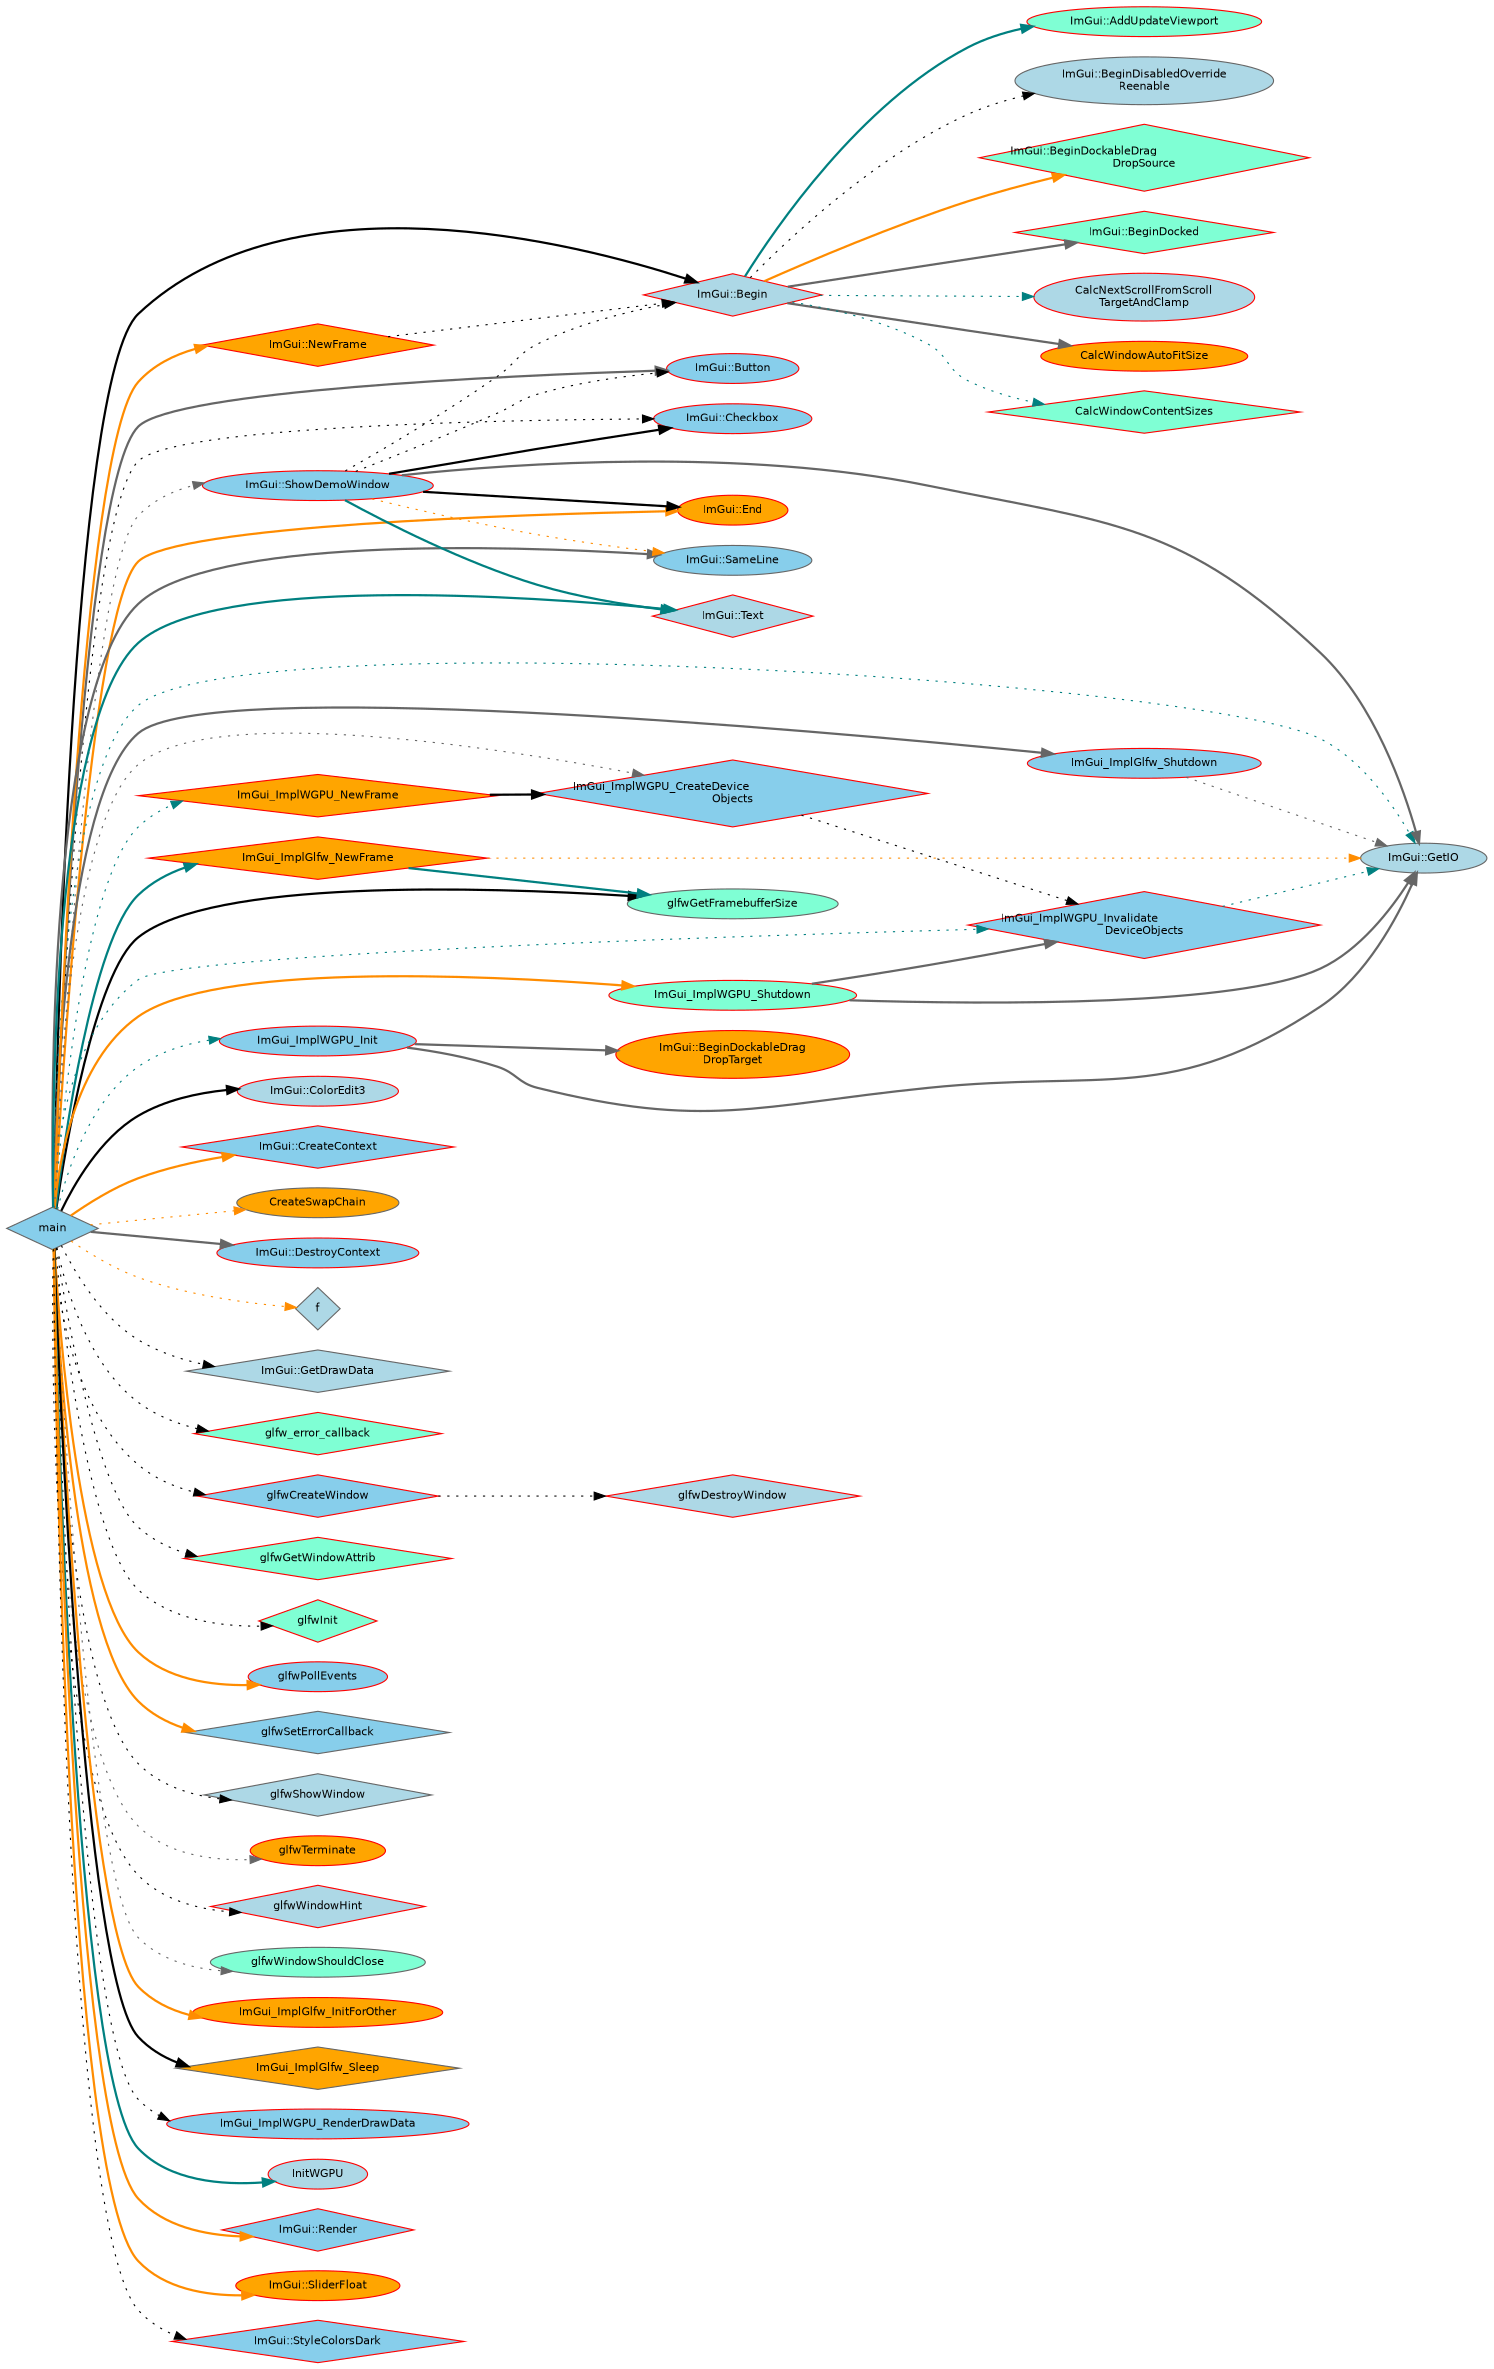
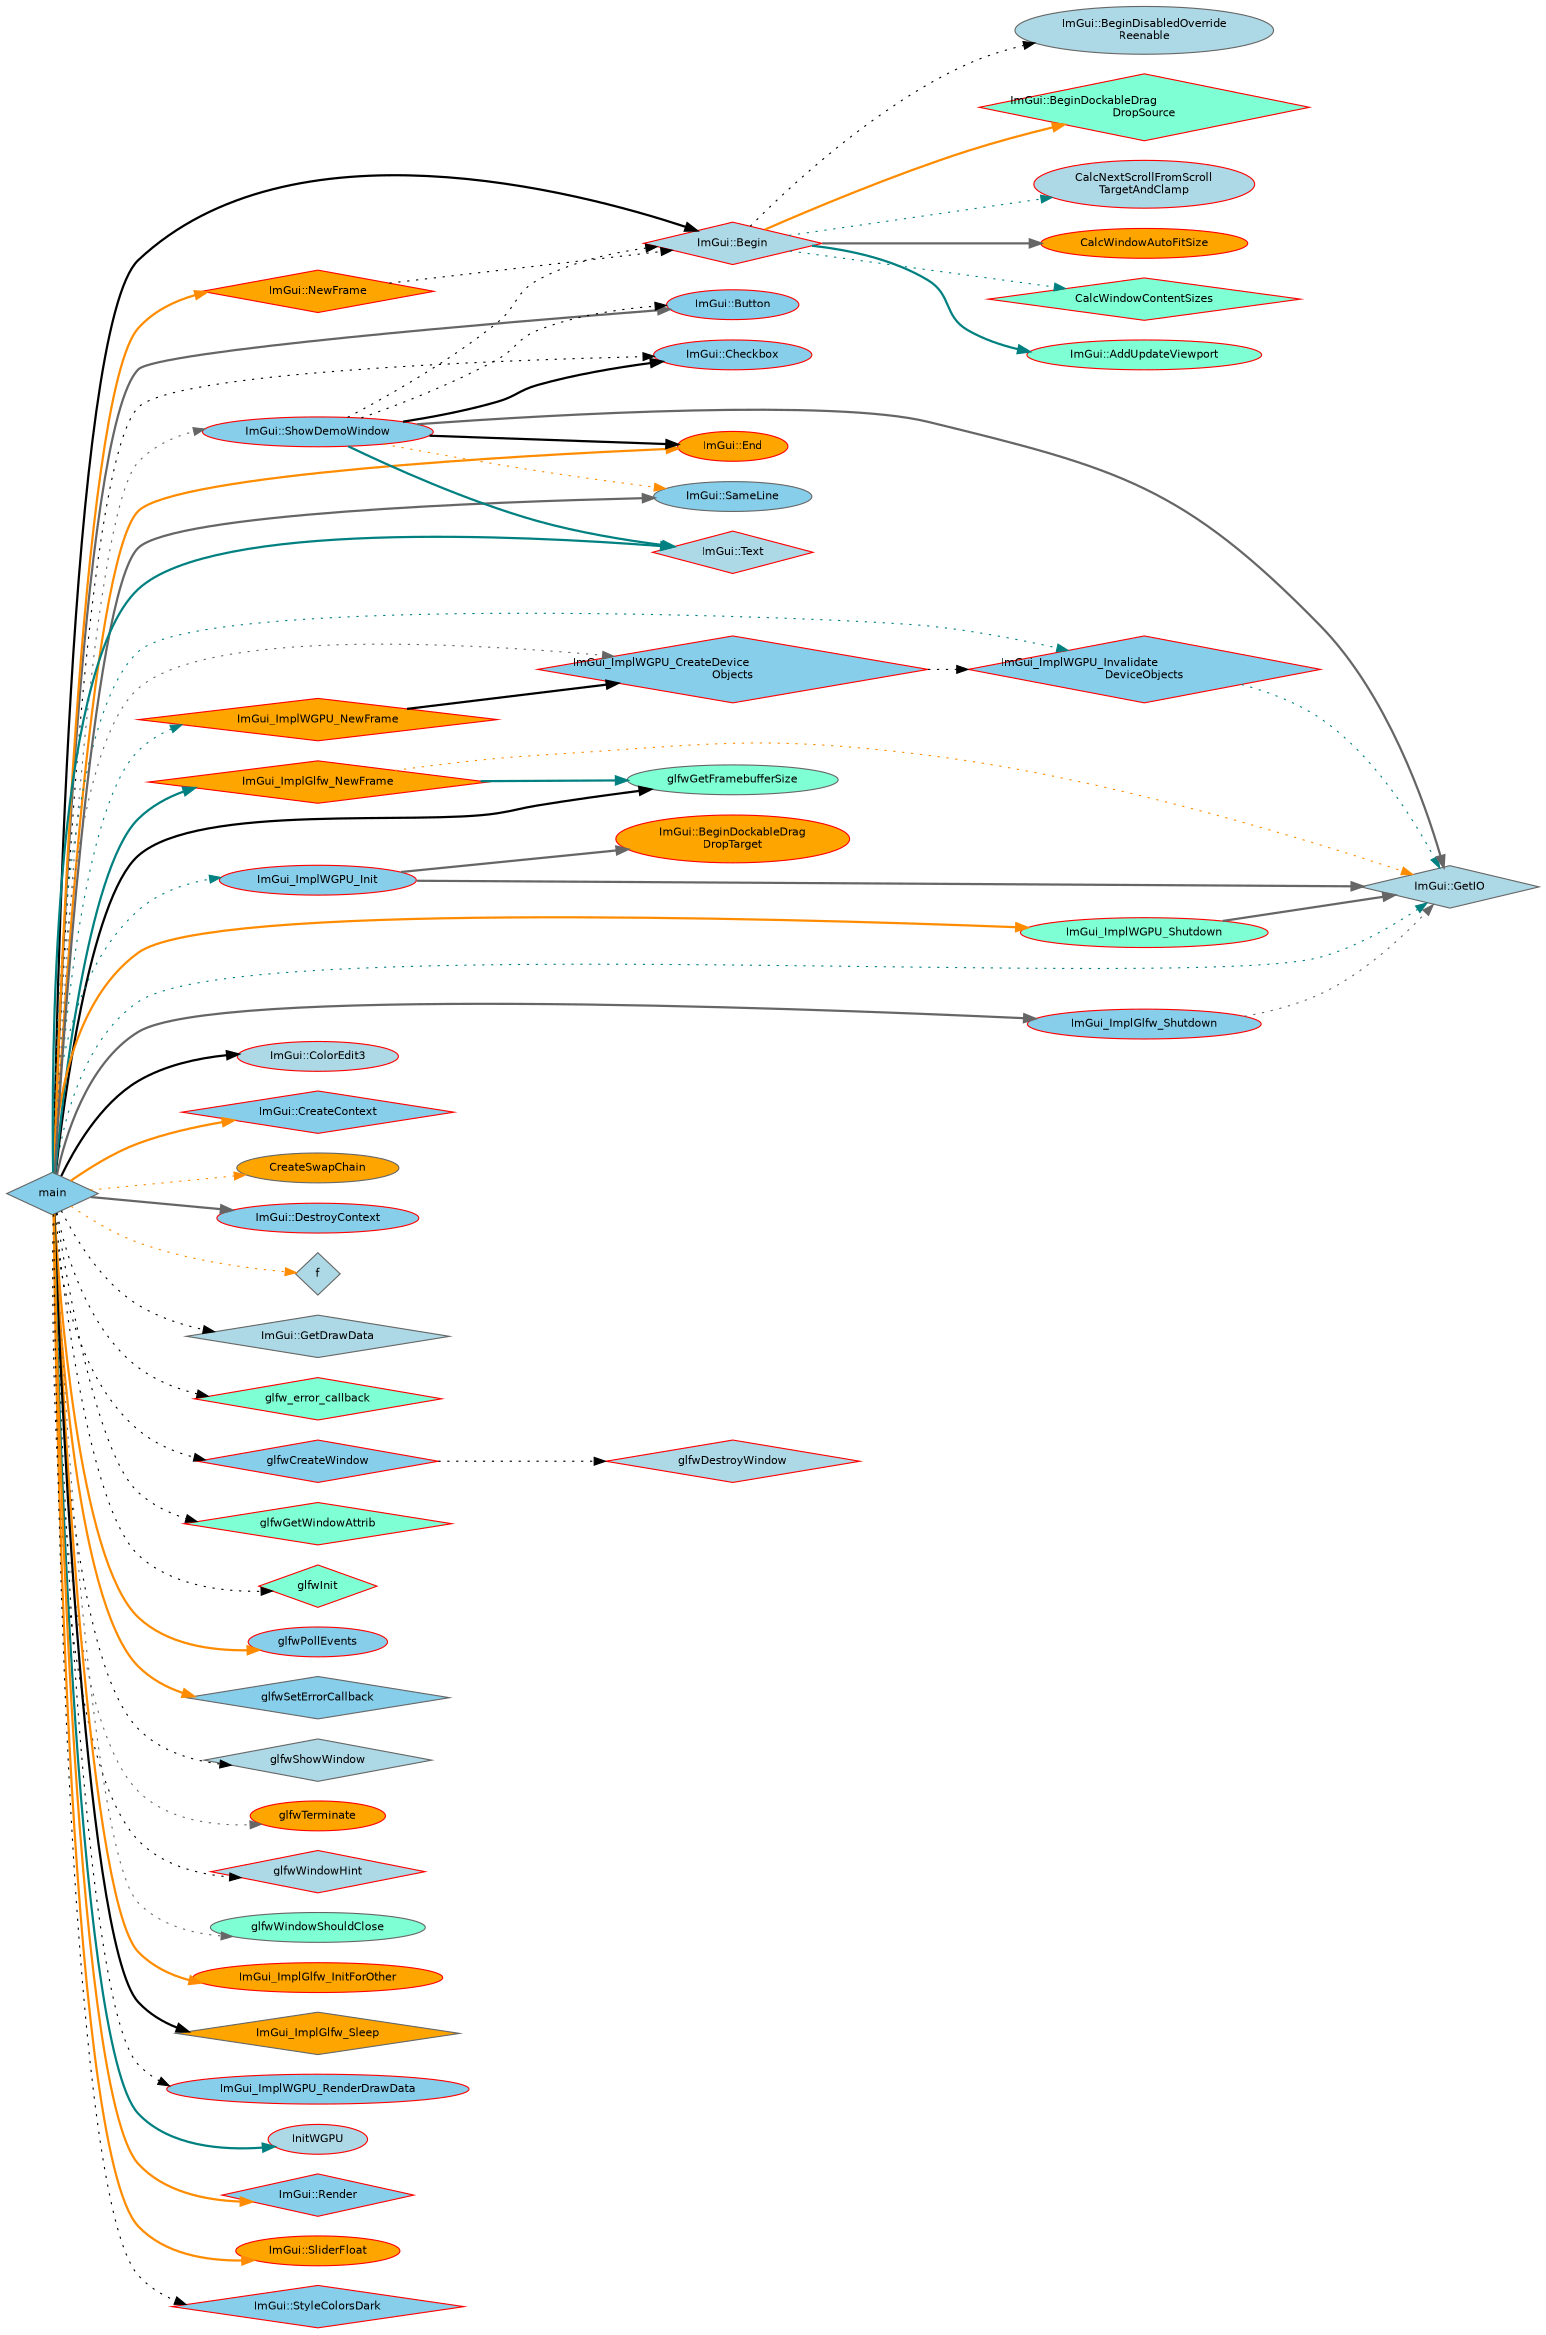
node "ImGui::BeginDocked": removed
node "ImGui::GetIO": shape ellipse -> diamond
edge "ImGui_ImplWGPU_Shutdown" -> "ImGui_ImplWGPU_Invalidate DeviceObjects": removed
